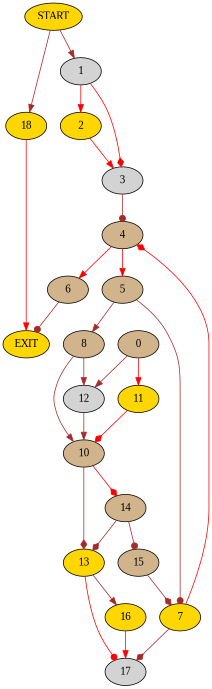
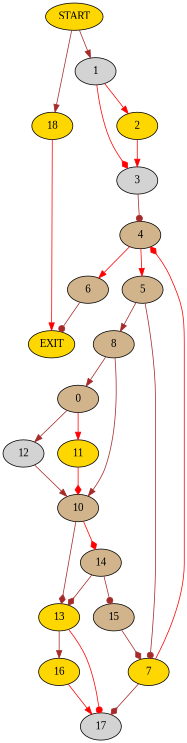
edge "8" -> "12": now "8" -> "0"
